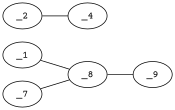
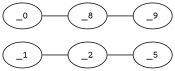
node "_4": label "_4" -> "_5"
edge "_1" -- "_8": now "_1" -- "_2"
node "_7": label "_7" -> "_0"
